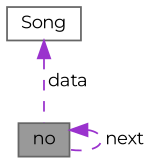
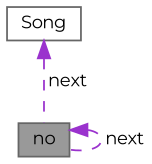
edge "no" -> "Song": label " data" -> " next"
